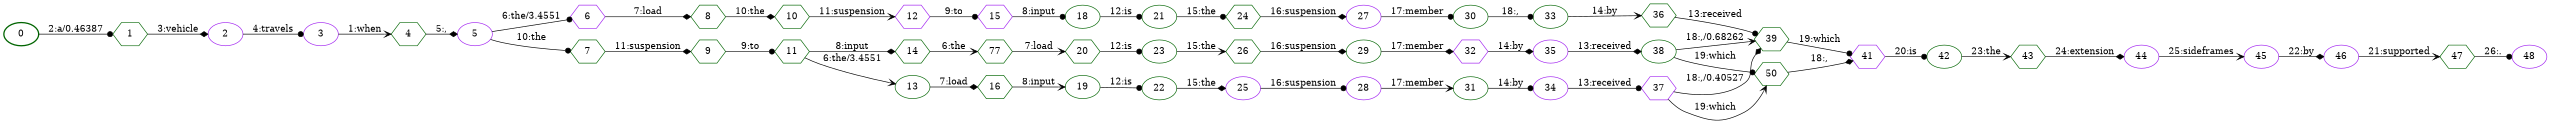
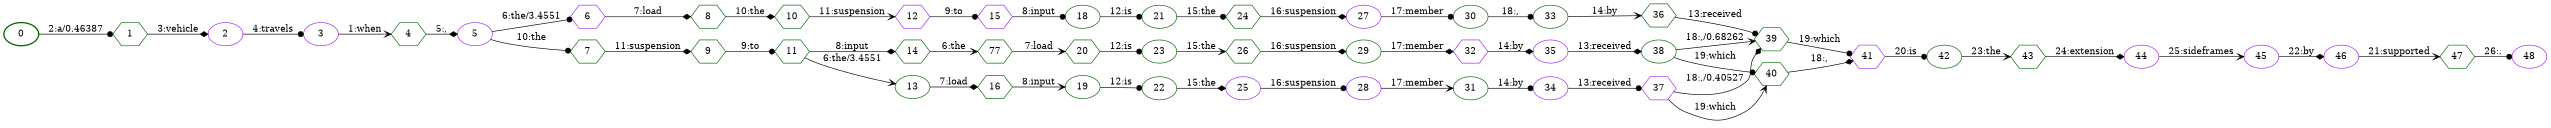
node "50": label "50" -> "40"
